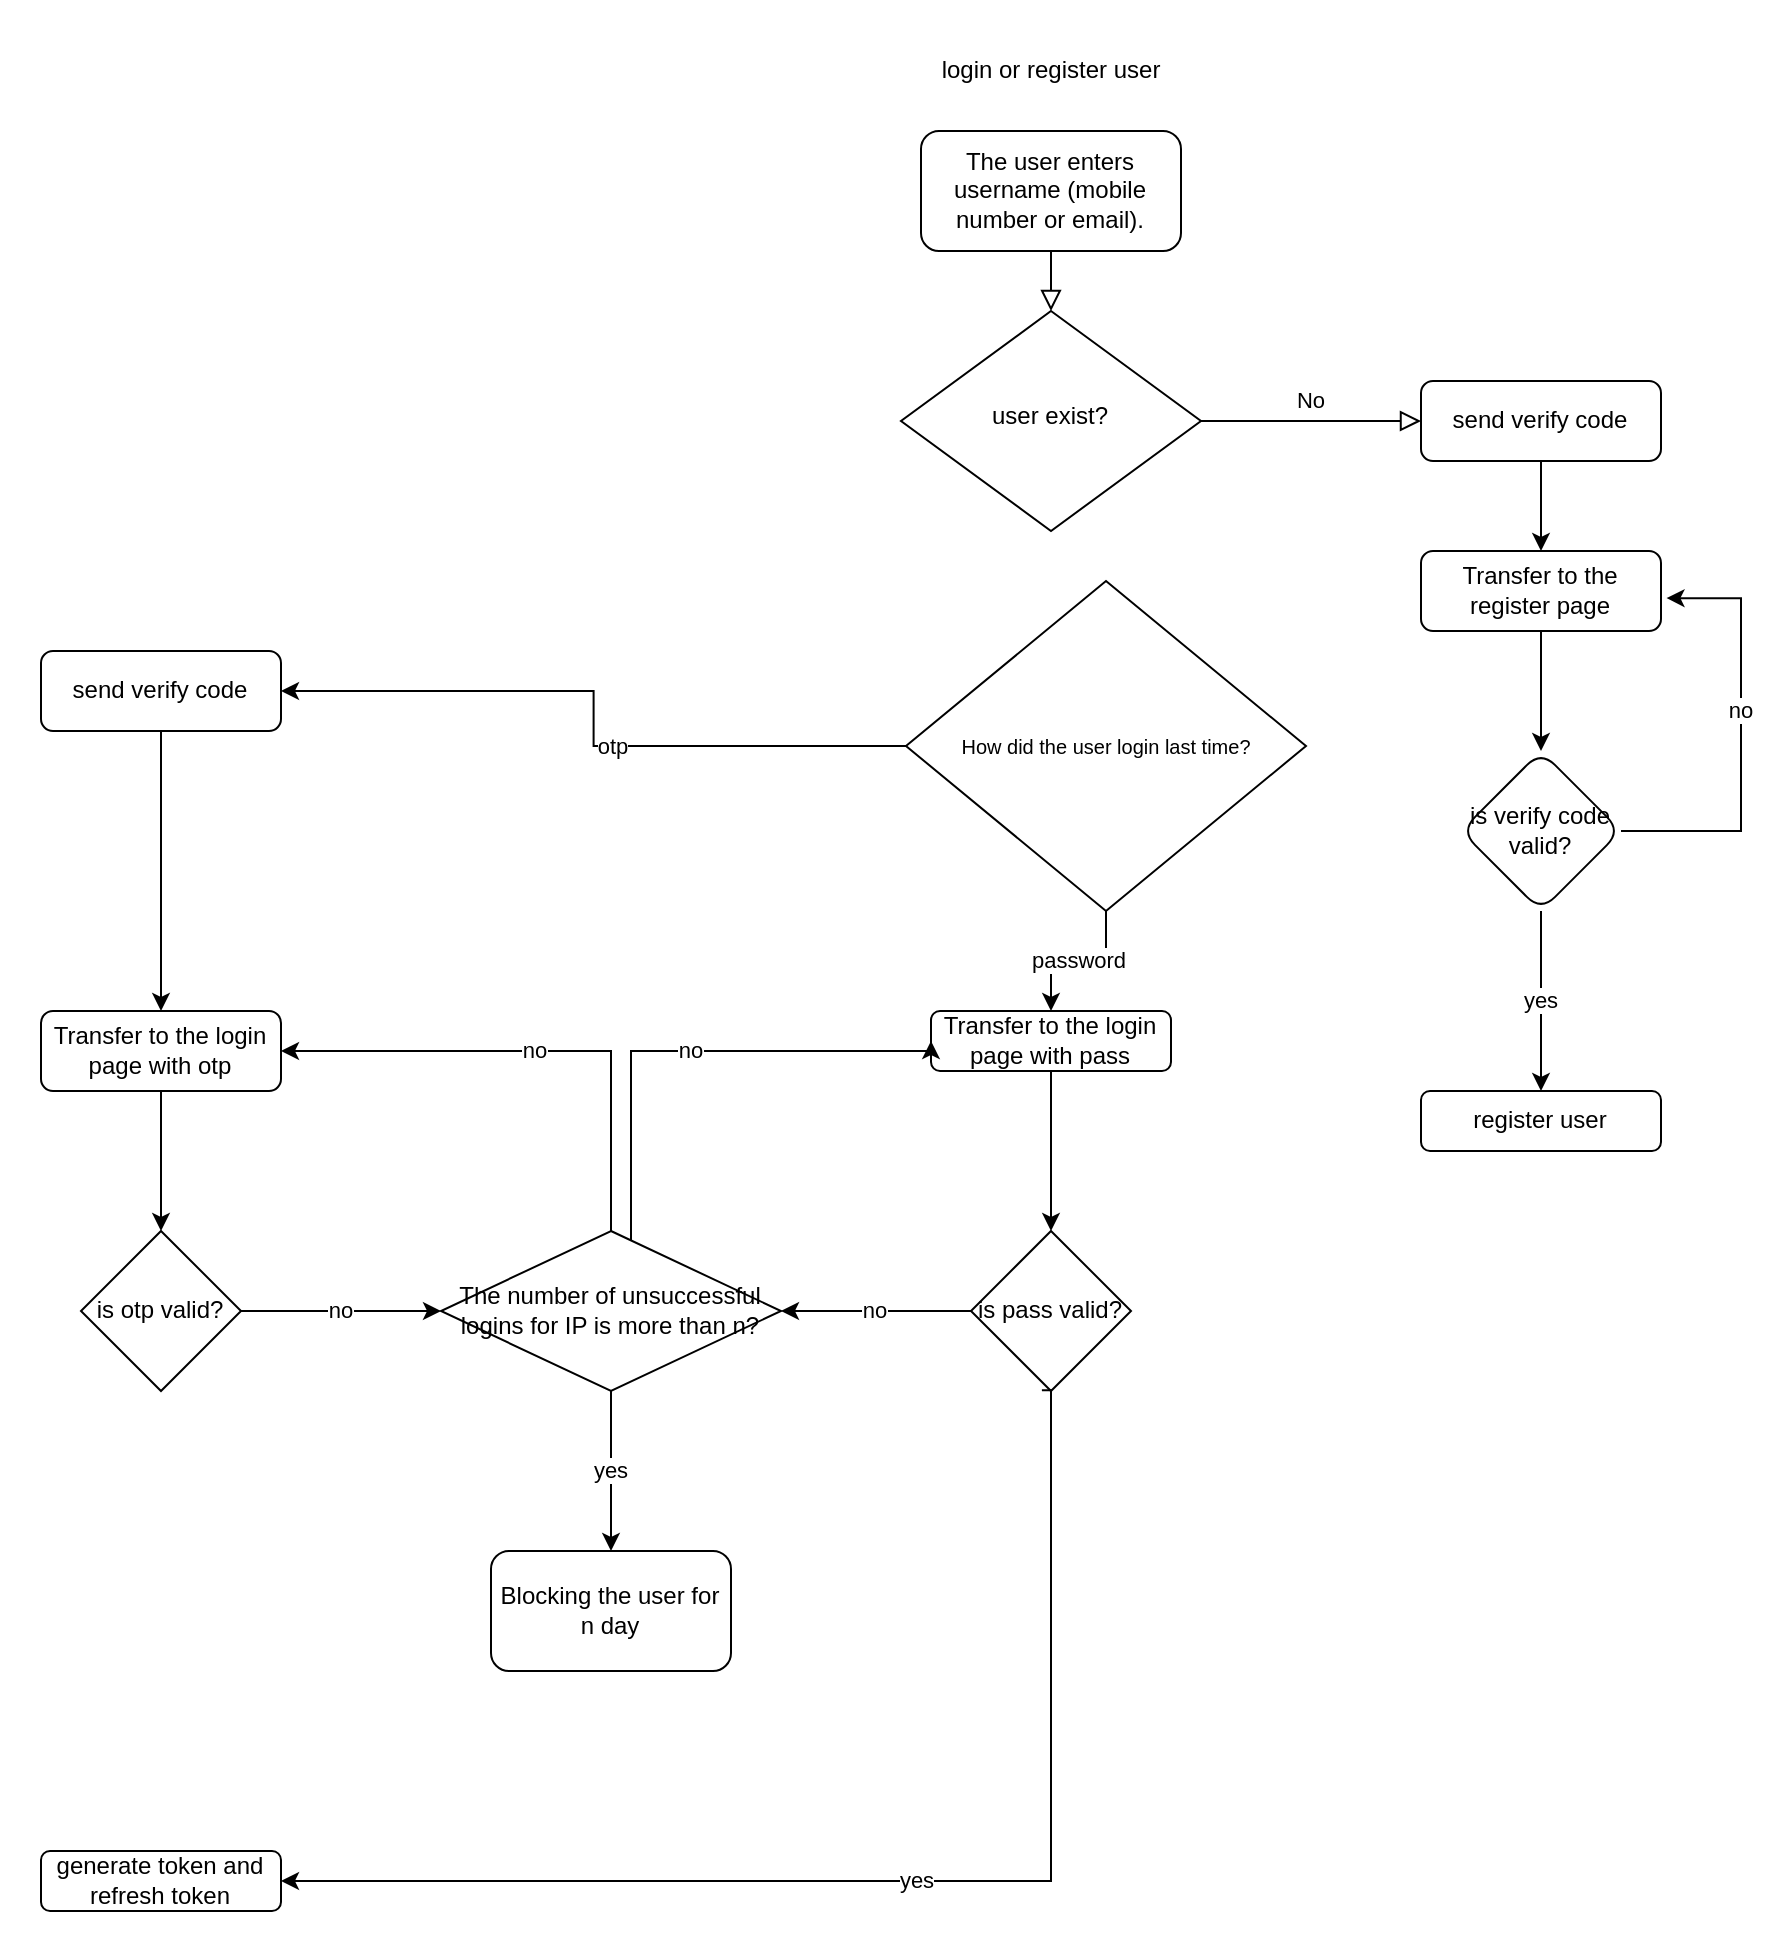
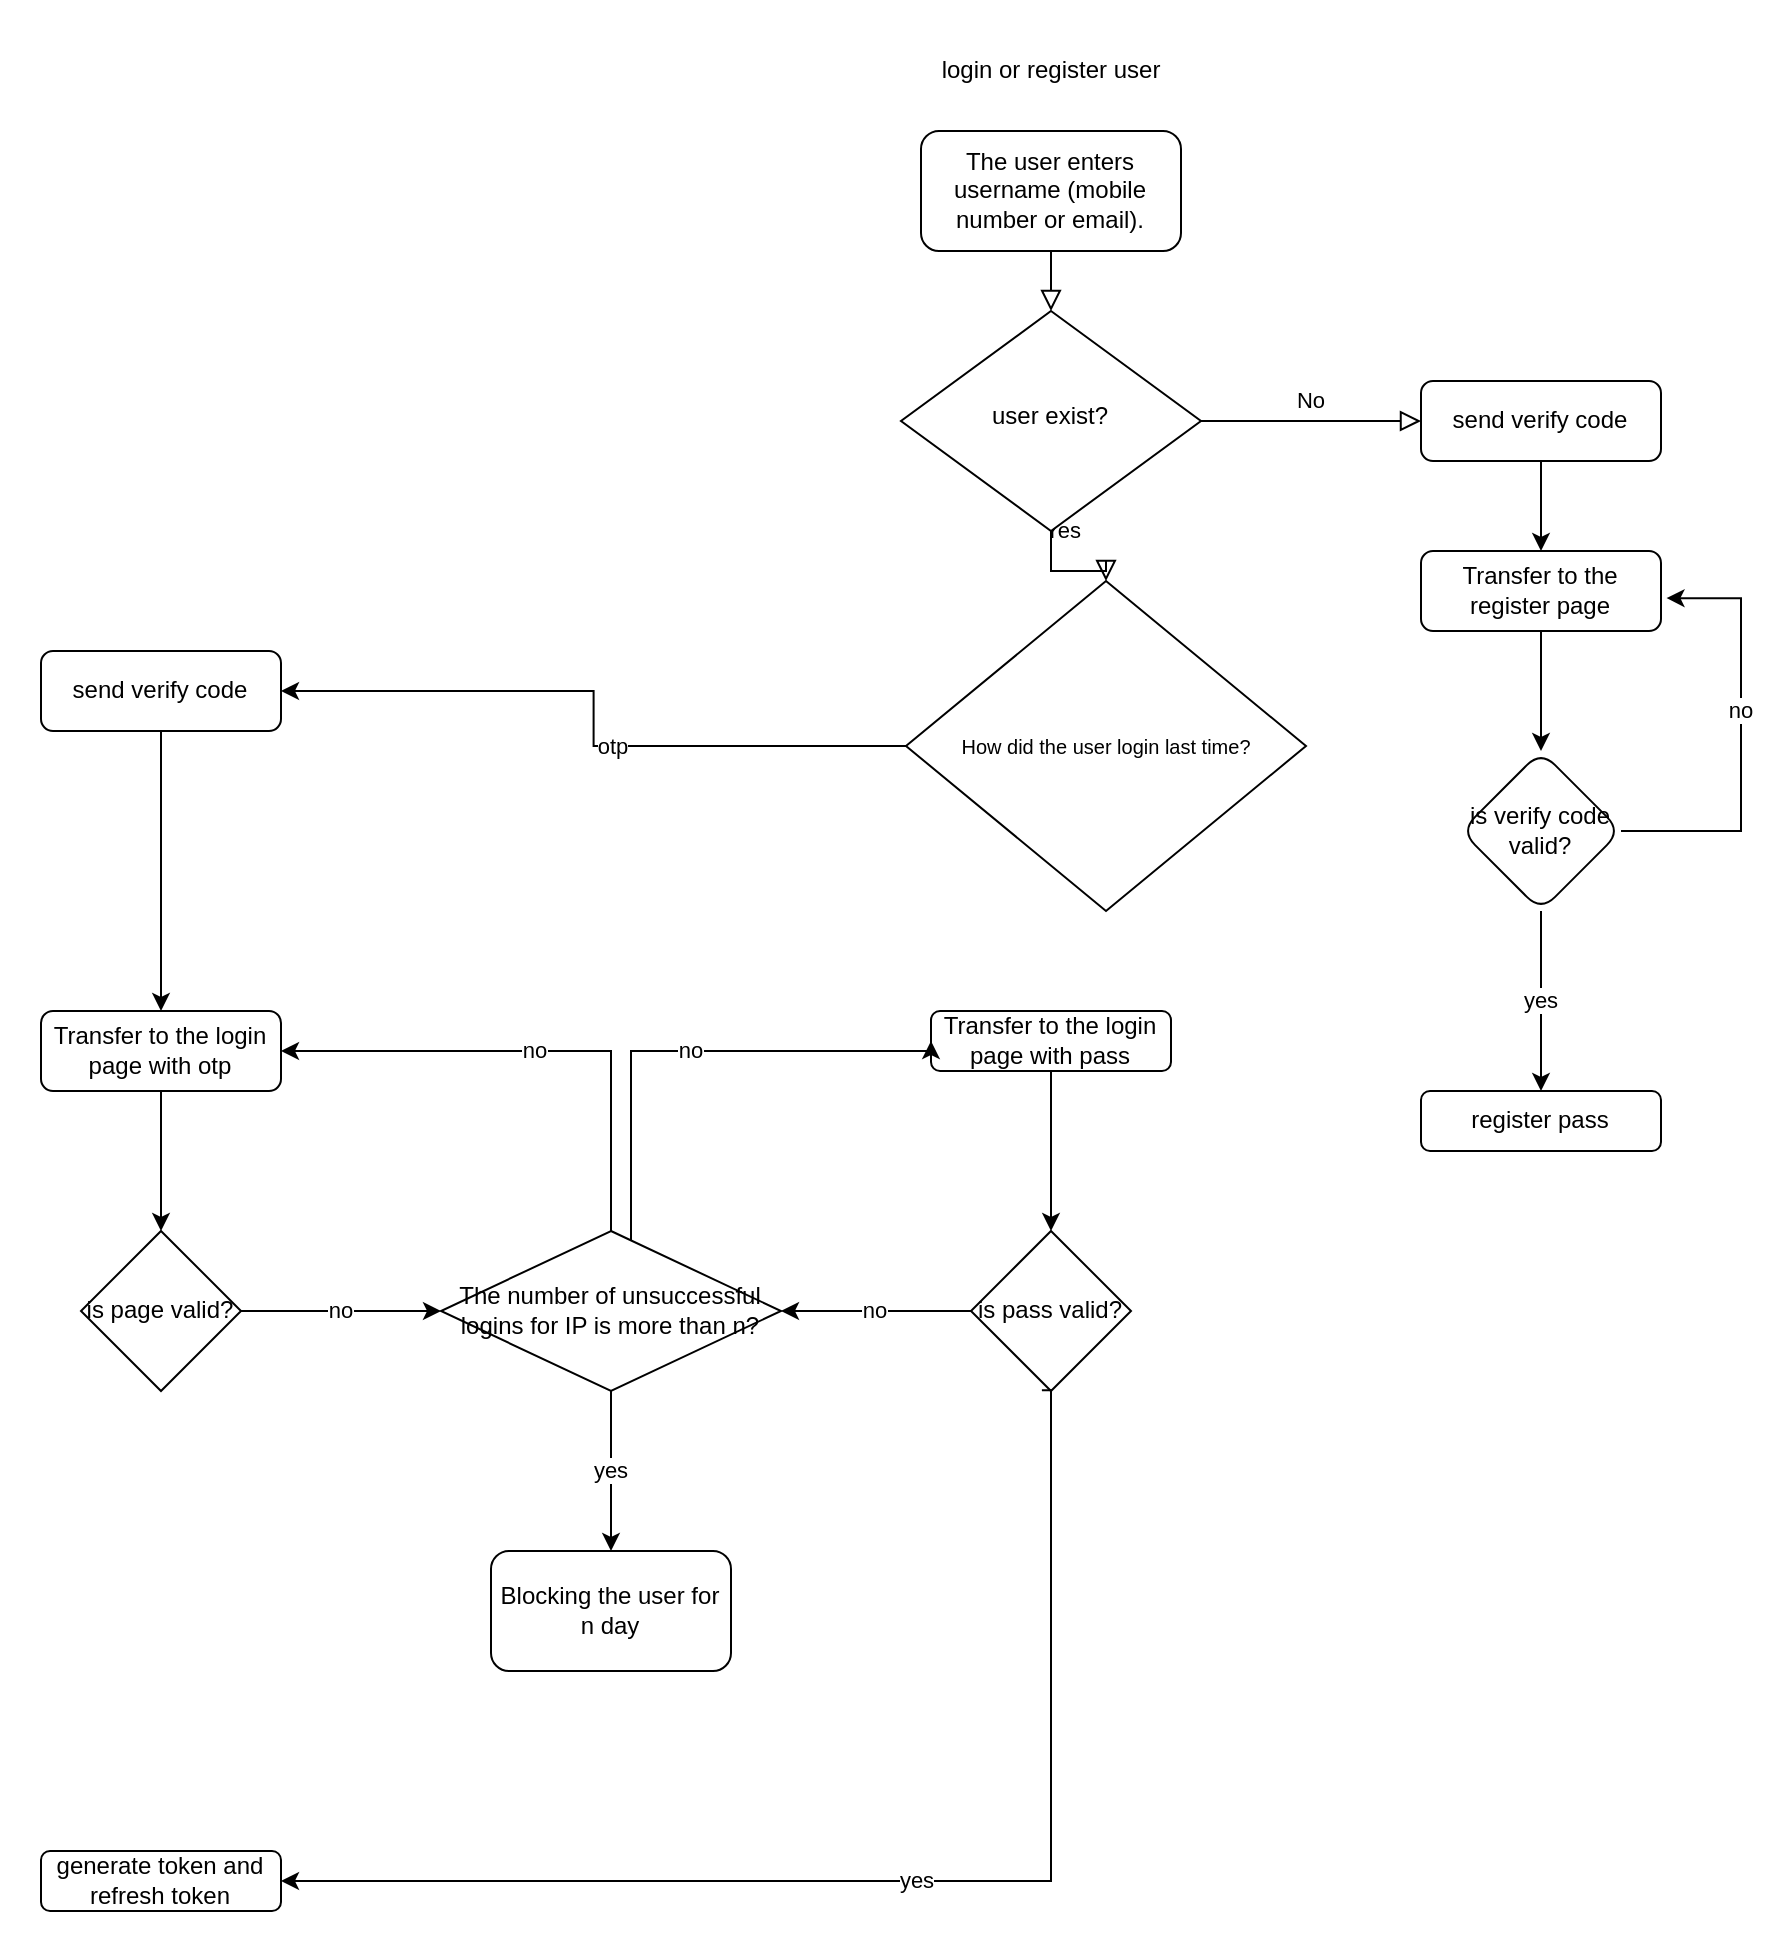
edge "user exist?" -> "How did the user login last time?": added, label "Yes"
edge "How did the user login last time?" -> "Transfer to the login page with pass": removed, label "password"
node "register user": label "register user" -> "register pass"
node "is otp valid?": label "is otp valid?" -> "is page valid?"
